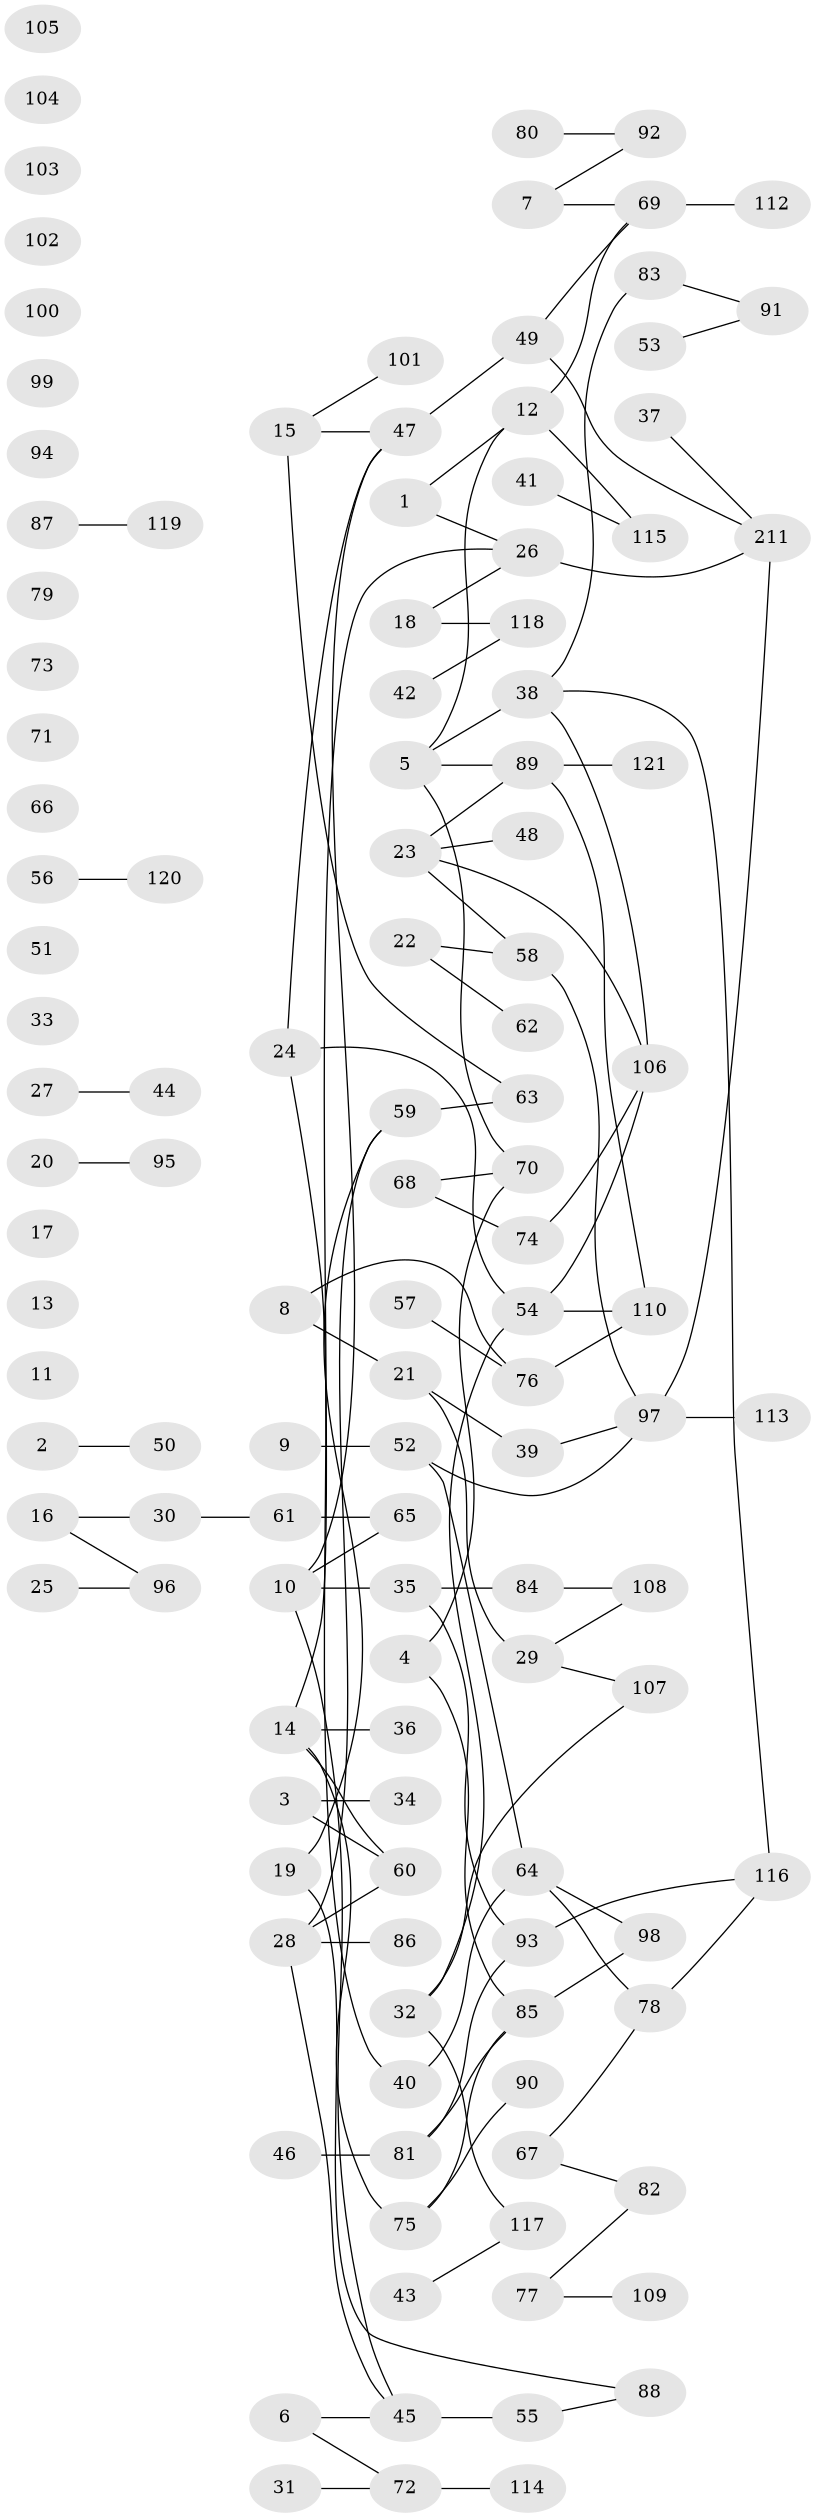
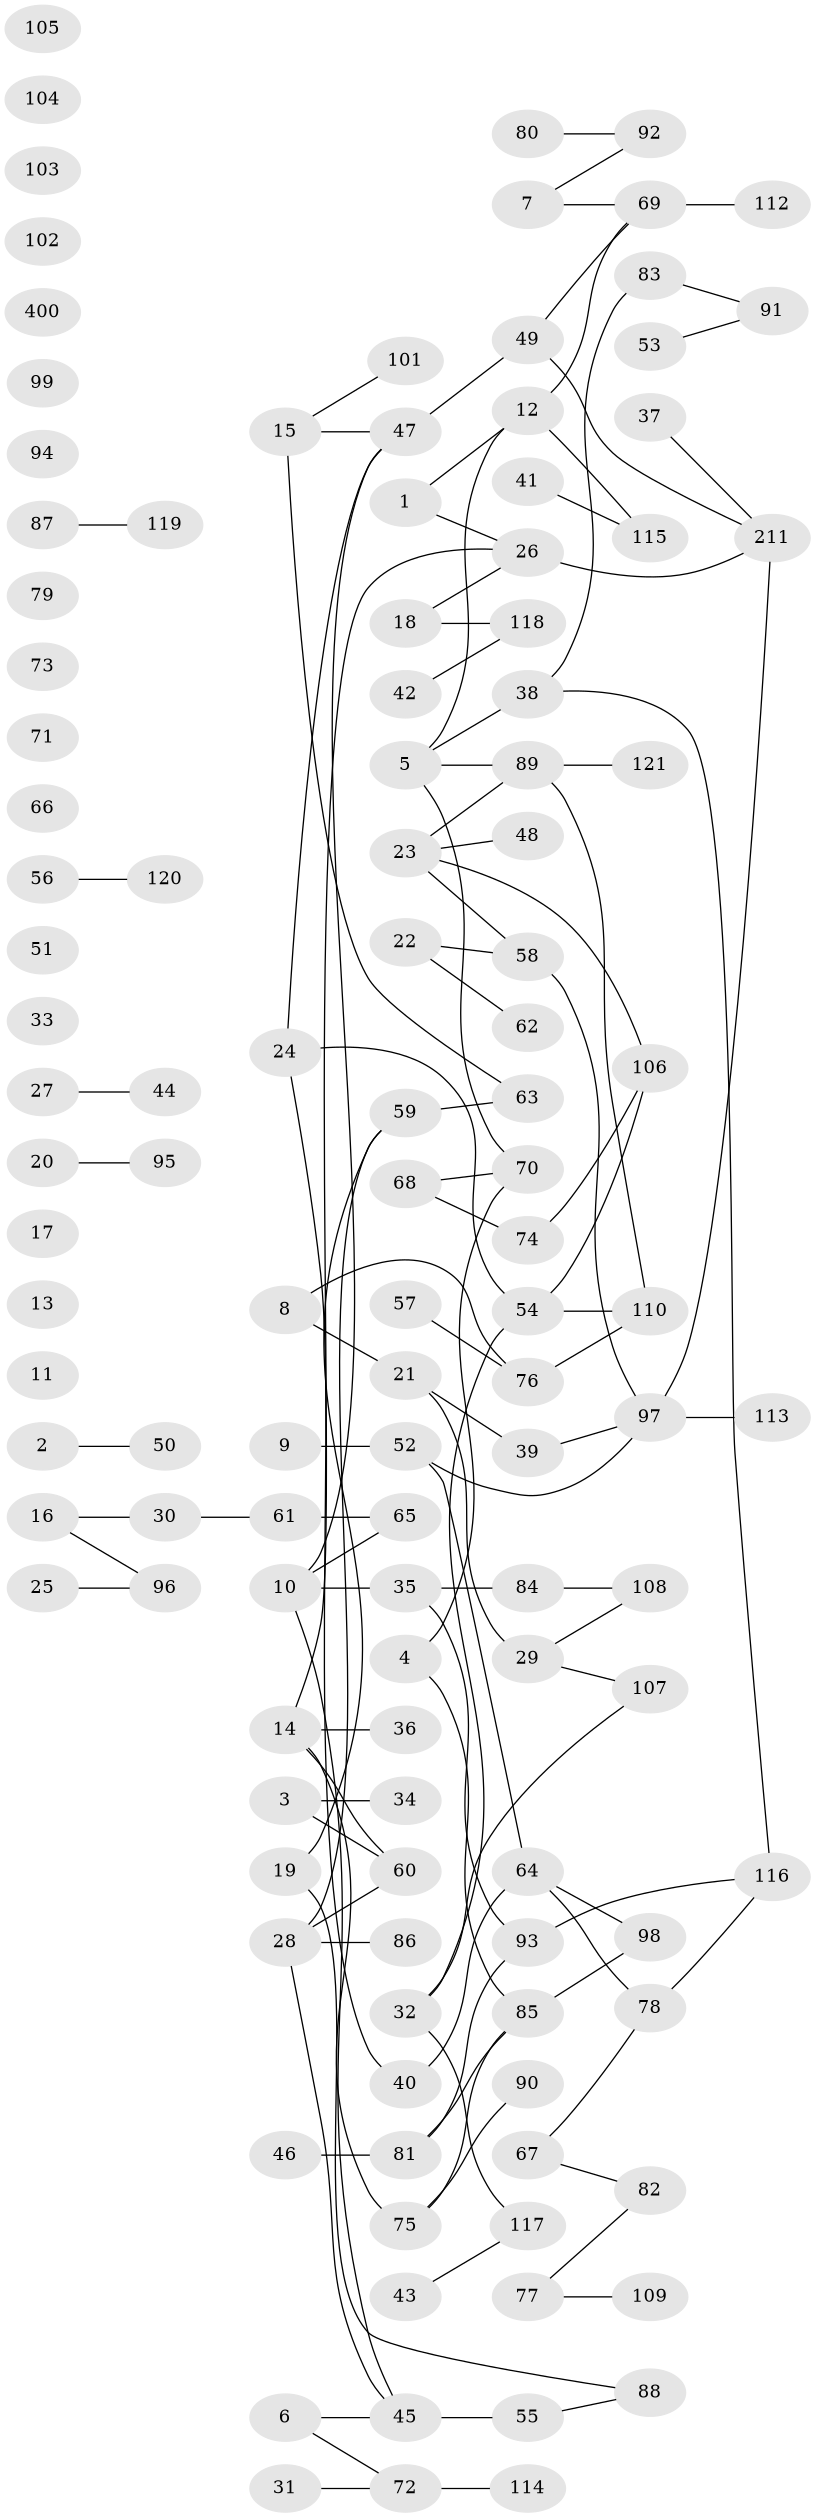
node "100": label "100" -> "400"
edge "38" -- "106": removed
